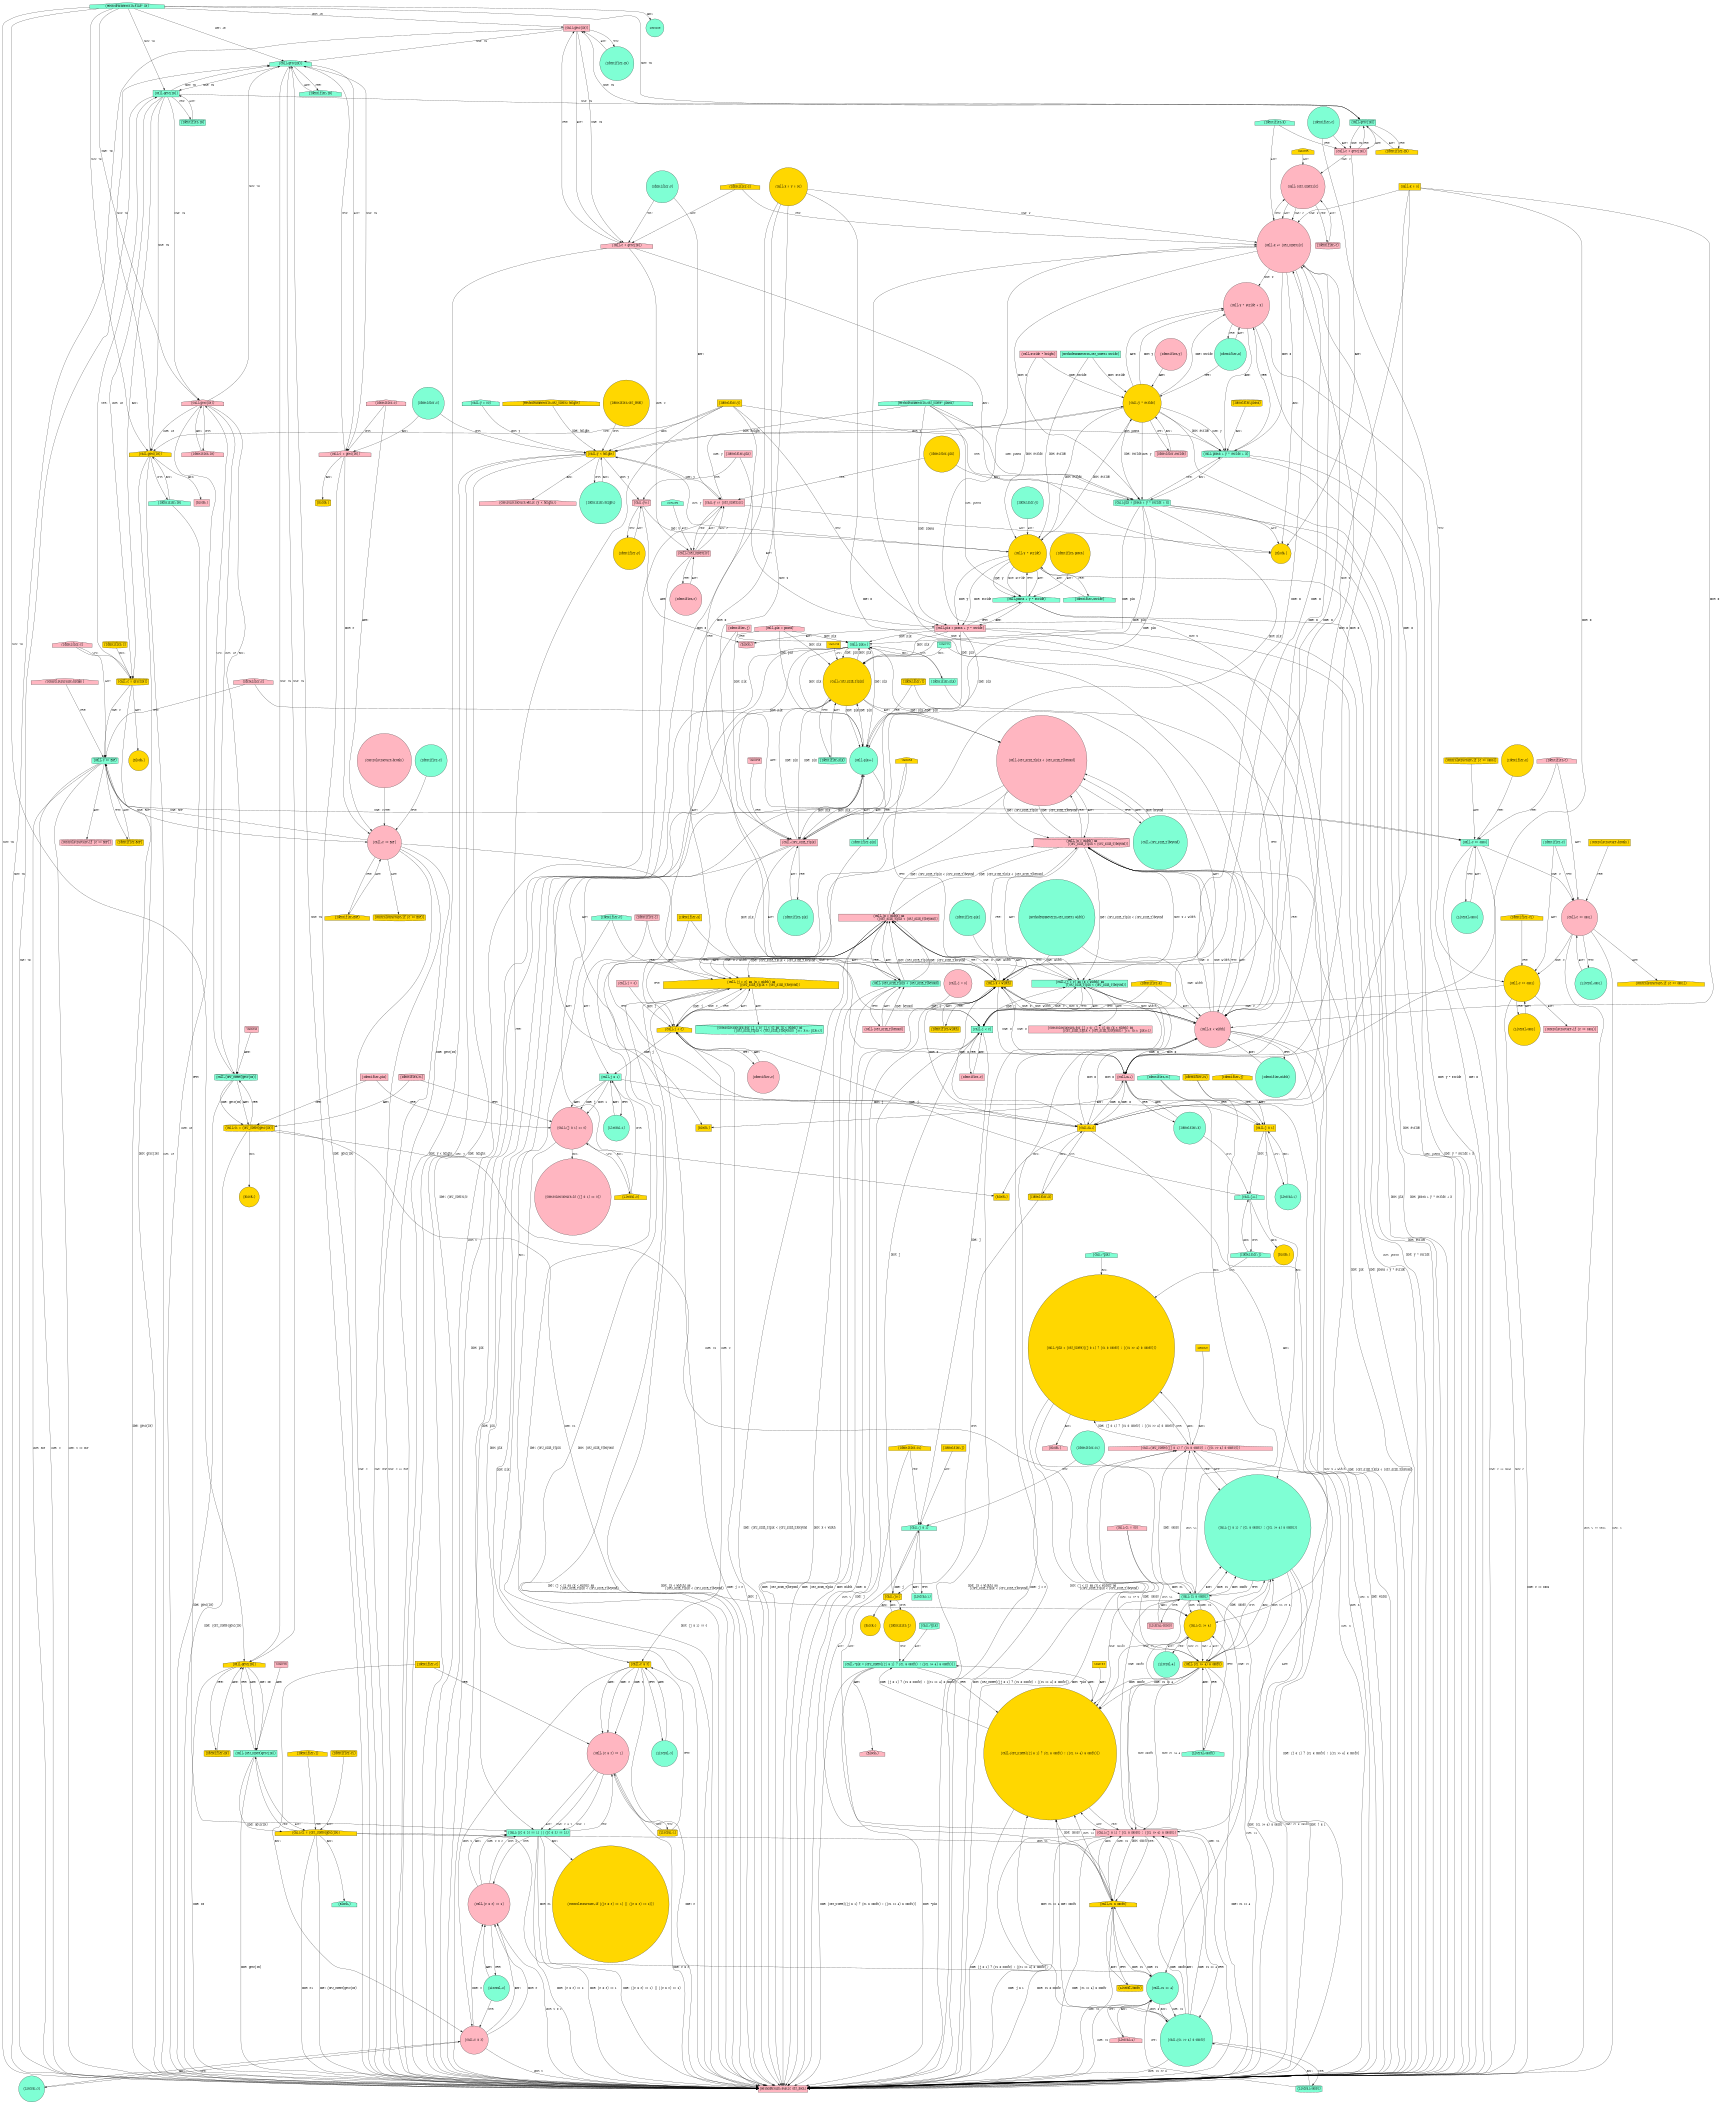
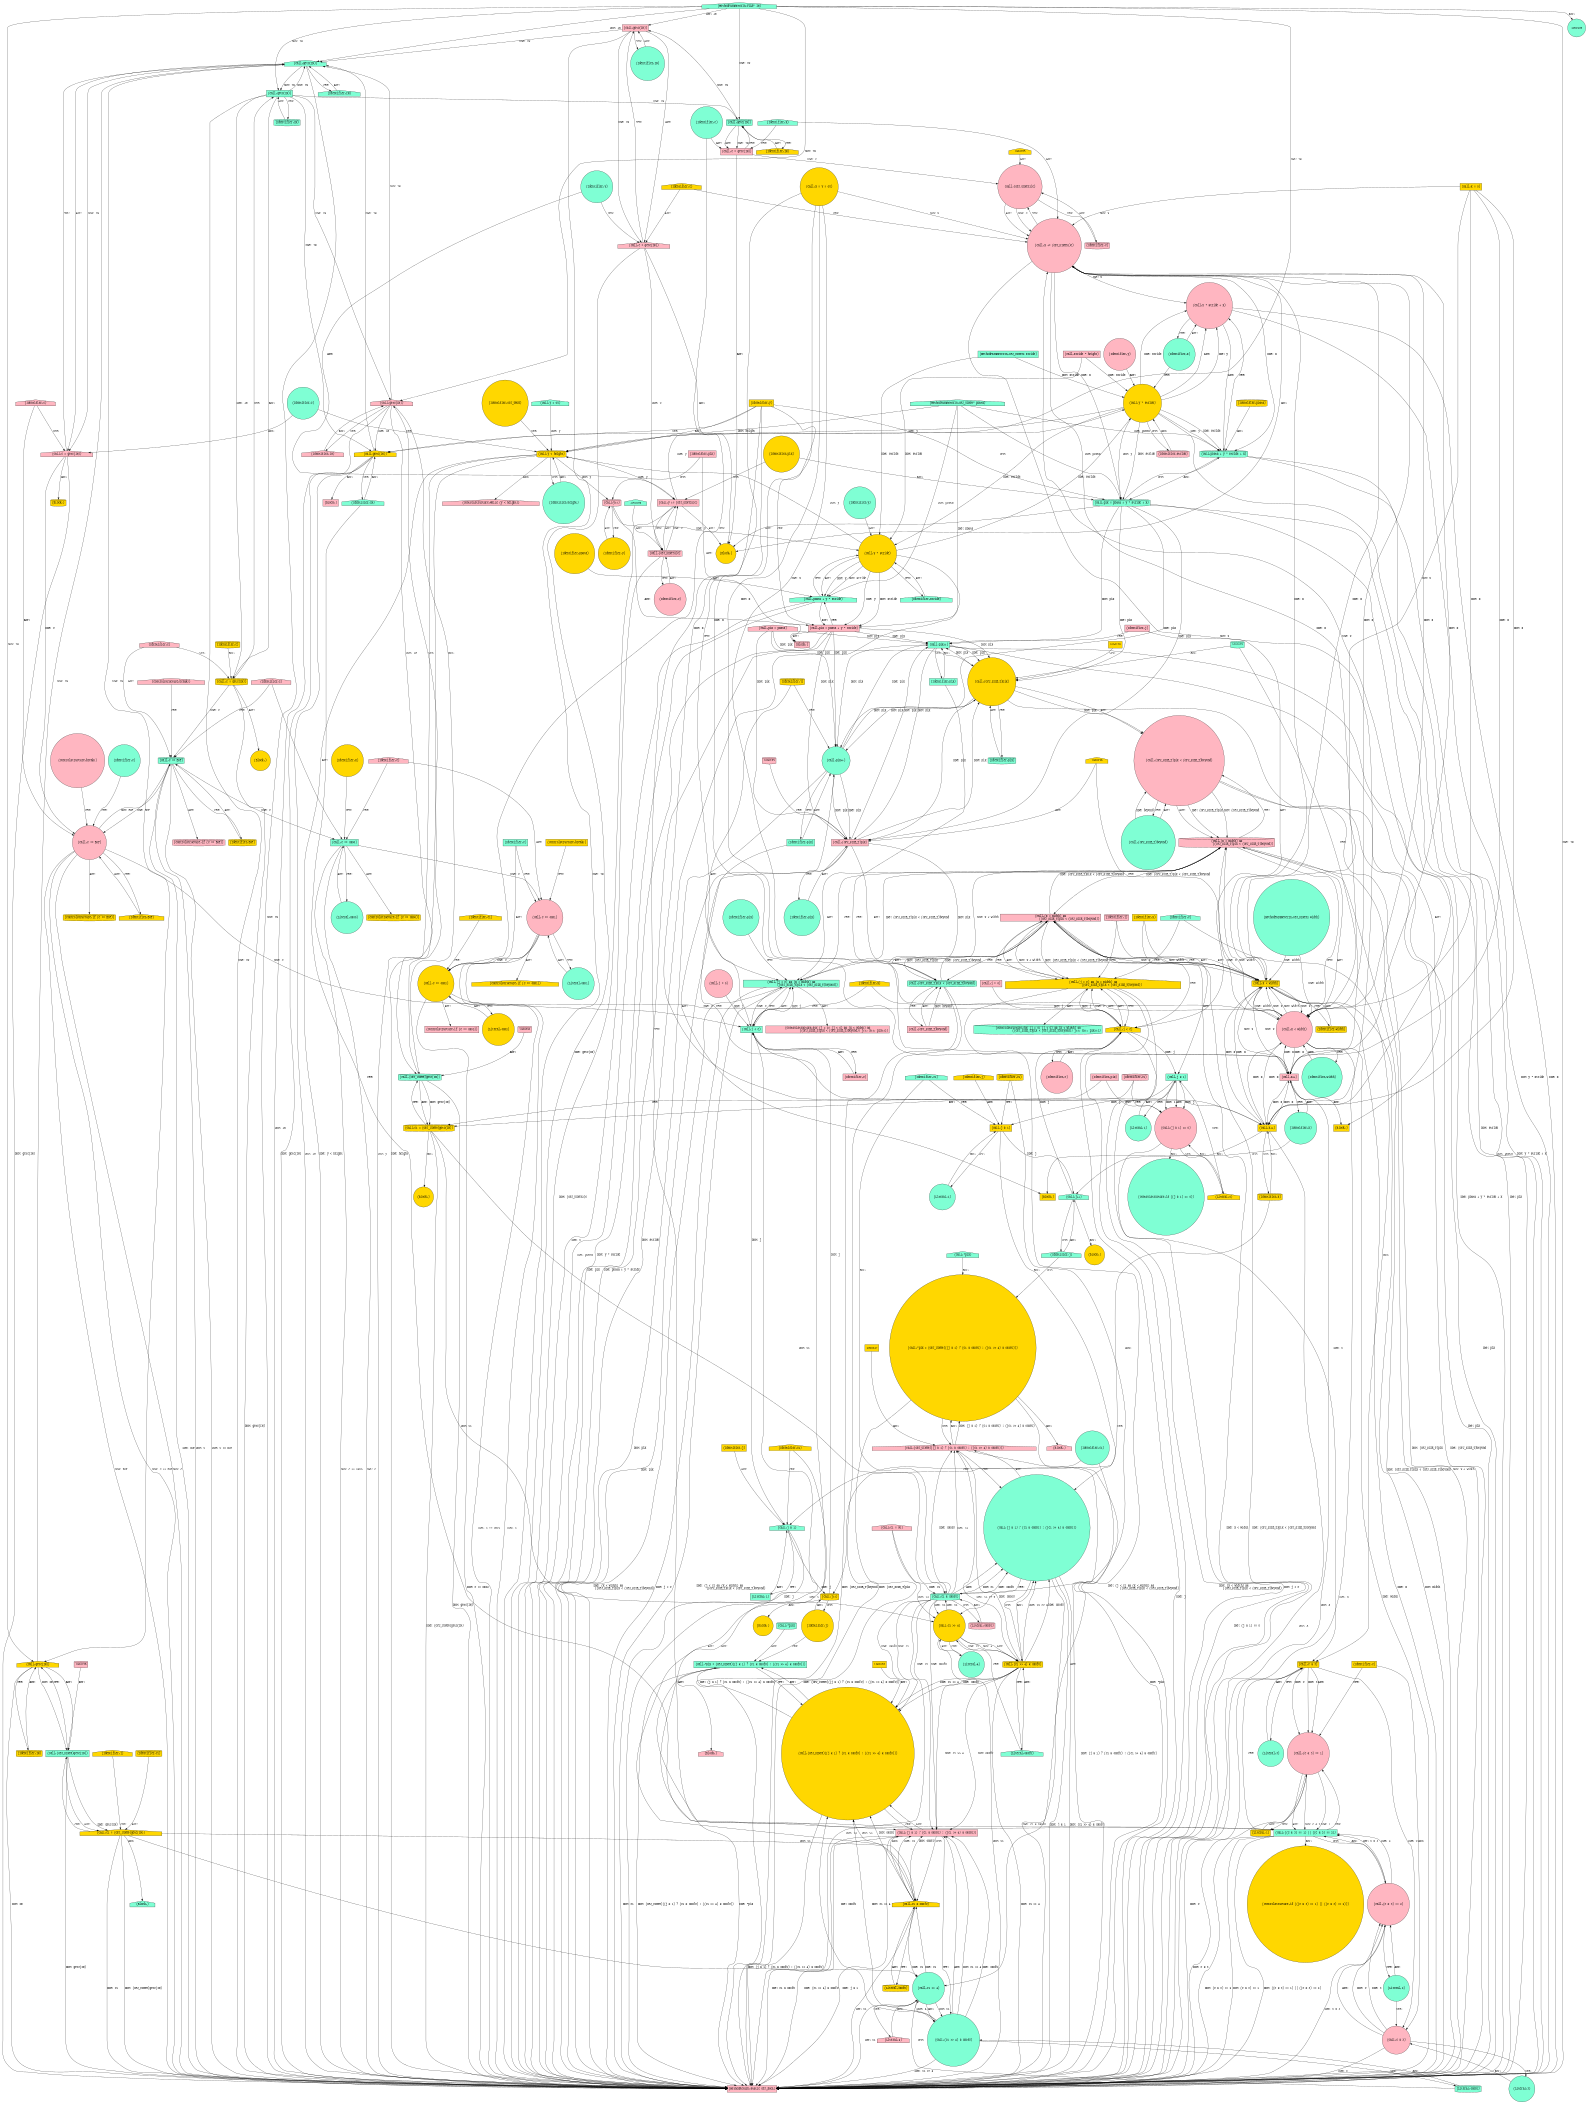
node "(MethodParameterIn,OPJ_UINT32 height)": removed
edge "(ControlStructure,if (c == 0x00))" -> "(Call,c == 0x00)": reversed
node "(ControlStructure,if ((j & 1) == 0))": fillcolor lightpink -> aquamarine
